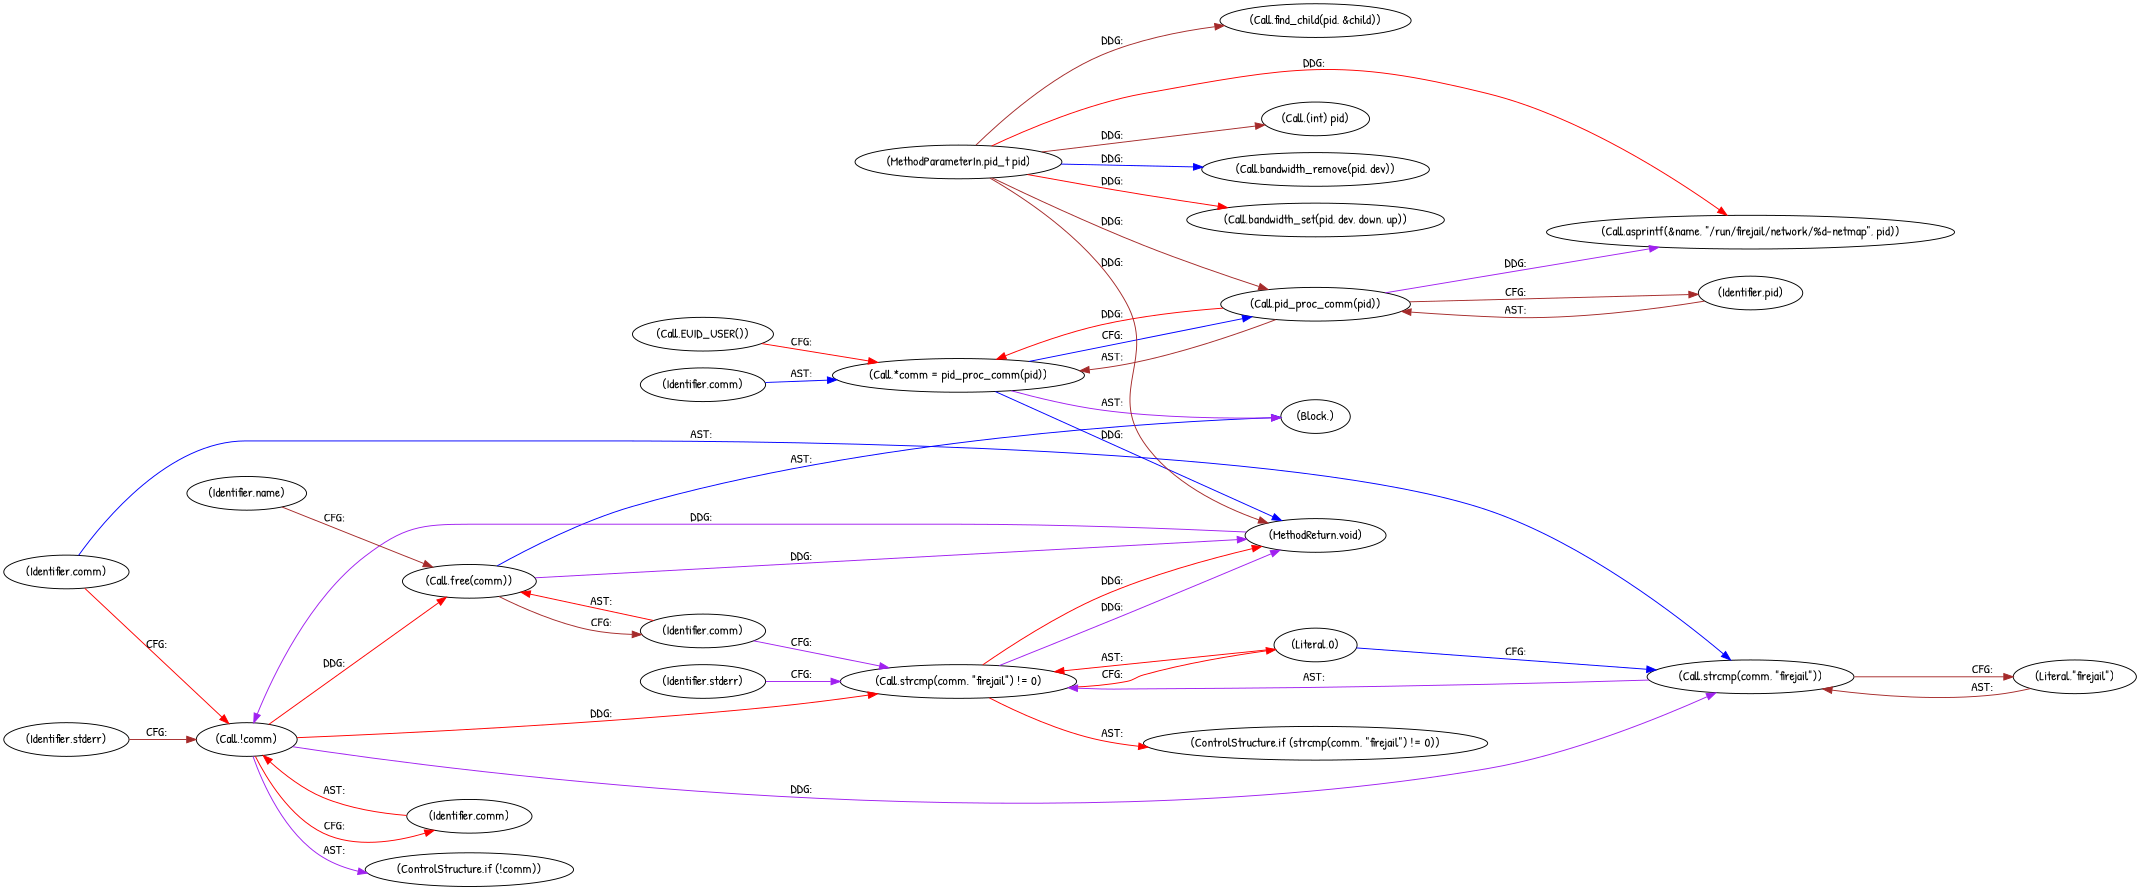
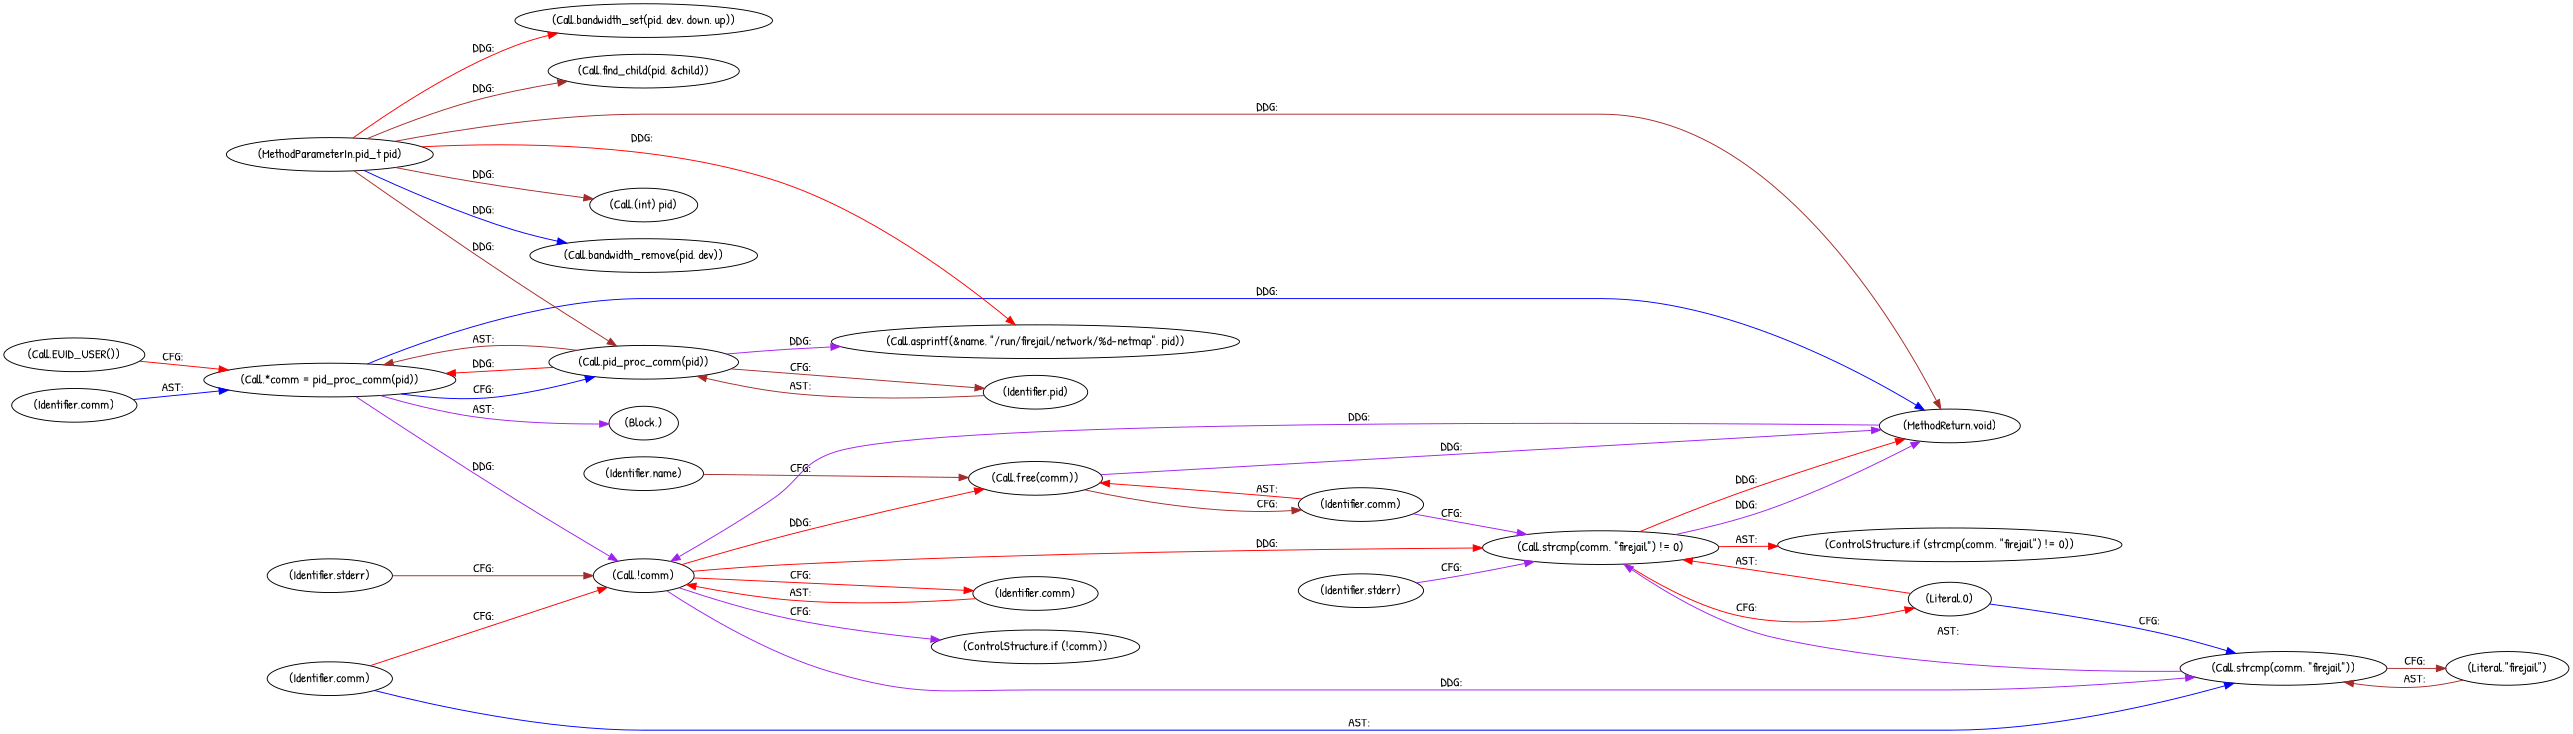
edge "(Call,free(comm))" -> "(Block,)": removed, label "AST:"
edge "(Call,*comm = pid_proc_comm(pid))" -> "(Call,!comm)": added, label "DDG:"
edge "(Call,!comm)" -> "(ControlStructure,if (!comm))": label "AST: " -> "CFG: "
